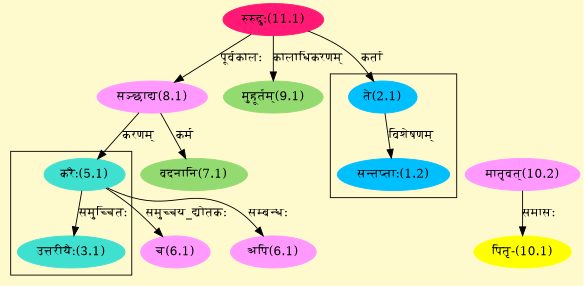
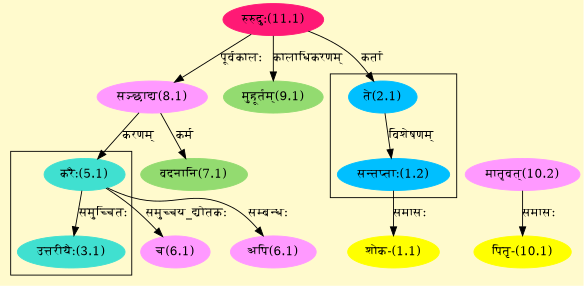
node "शोक-(1.1)": added
